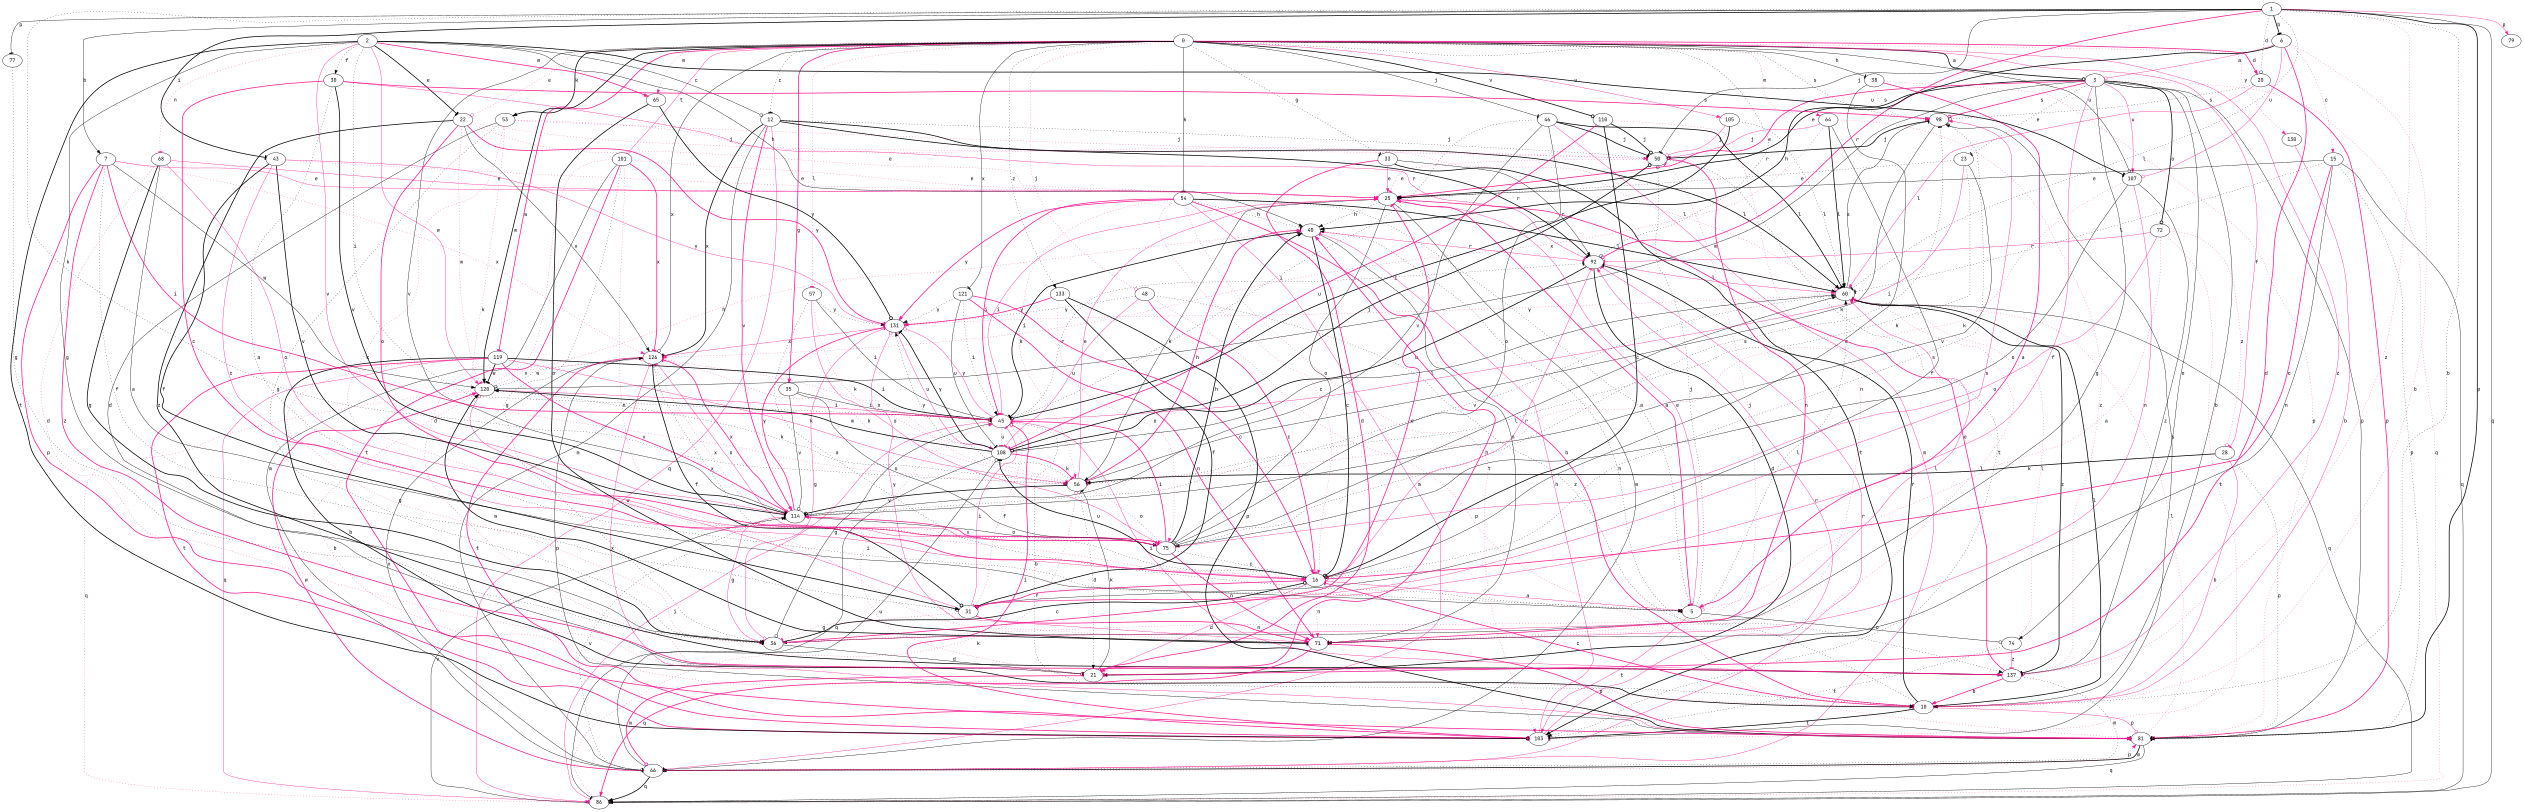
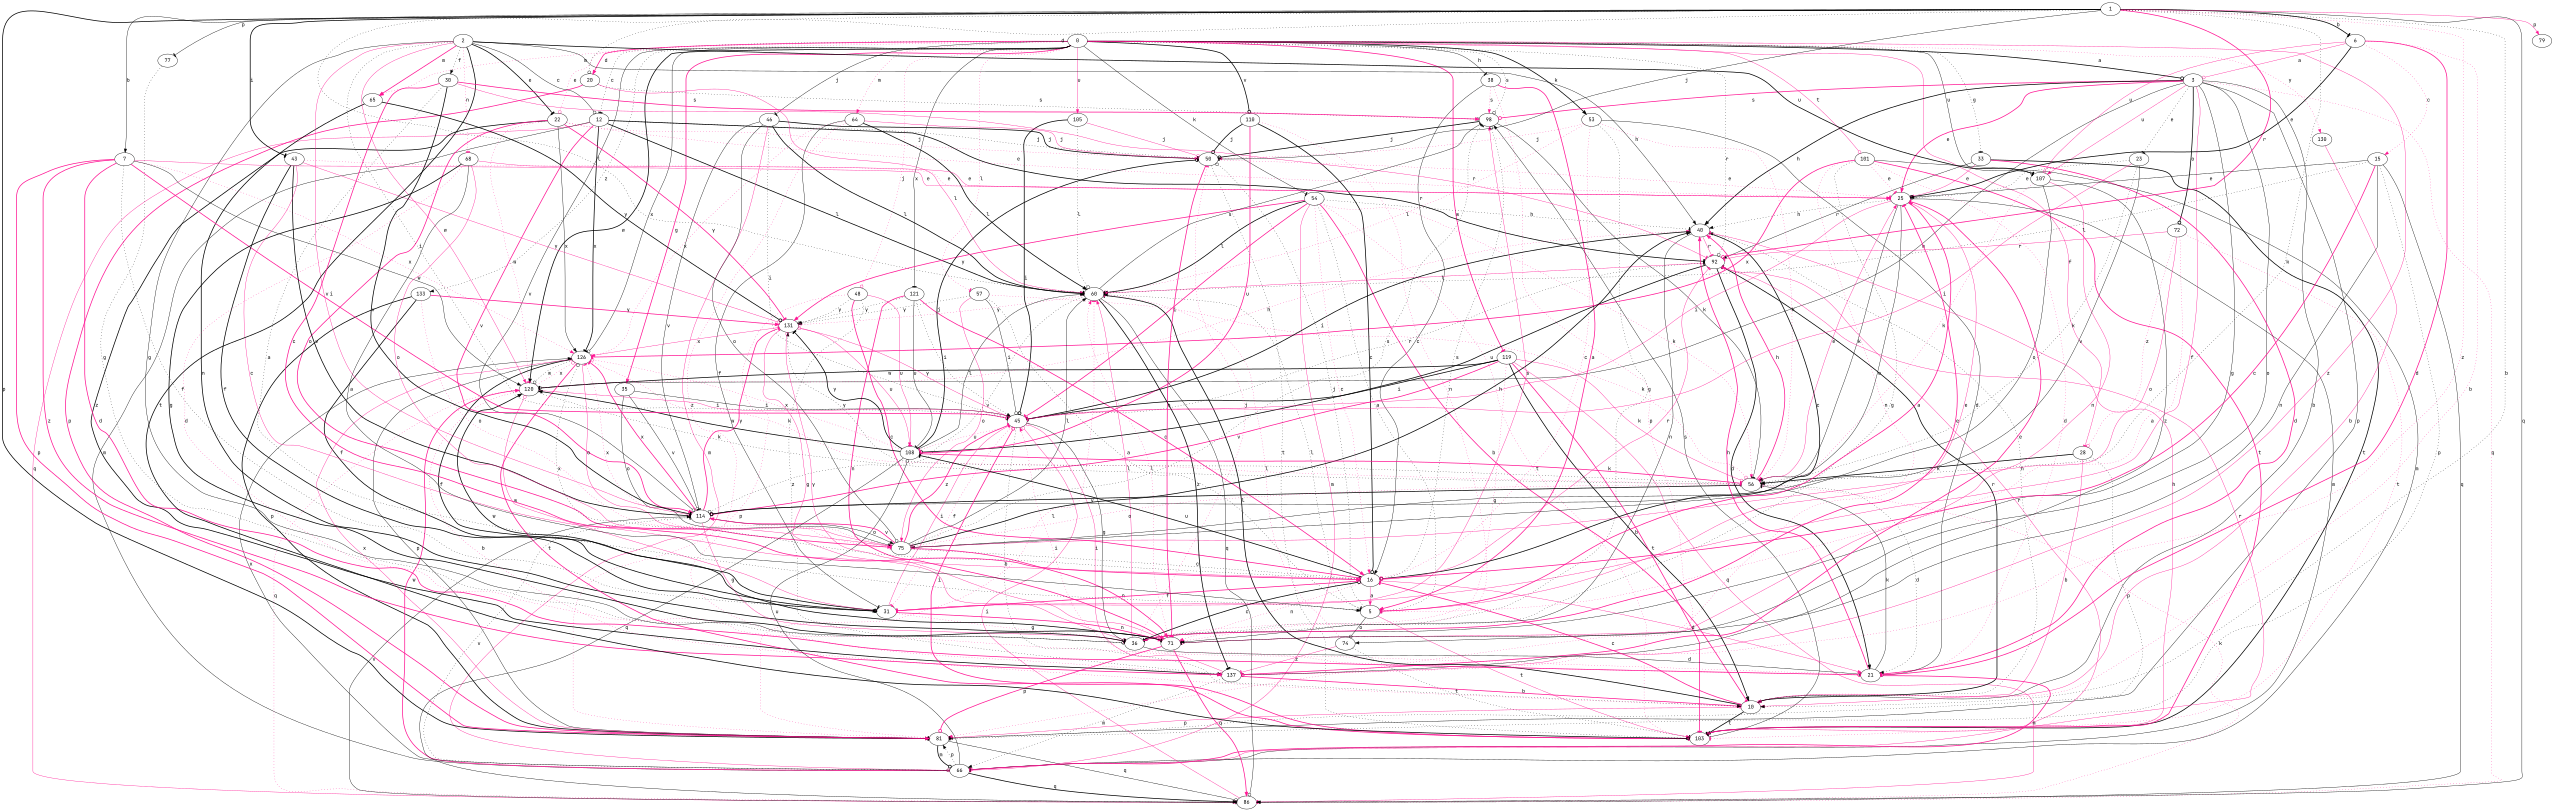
edge "75" -> "45": label "i" -> "z"
edge "7" -> "21": added, label "d"
edge "66" -> "81": color deeppink -> black
